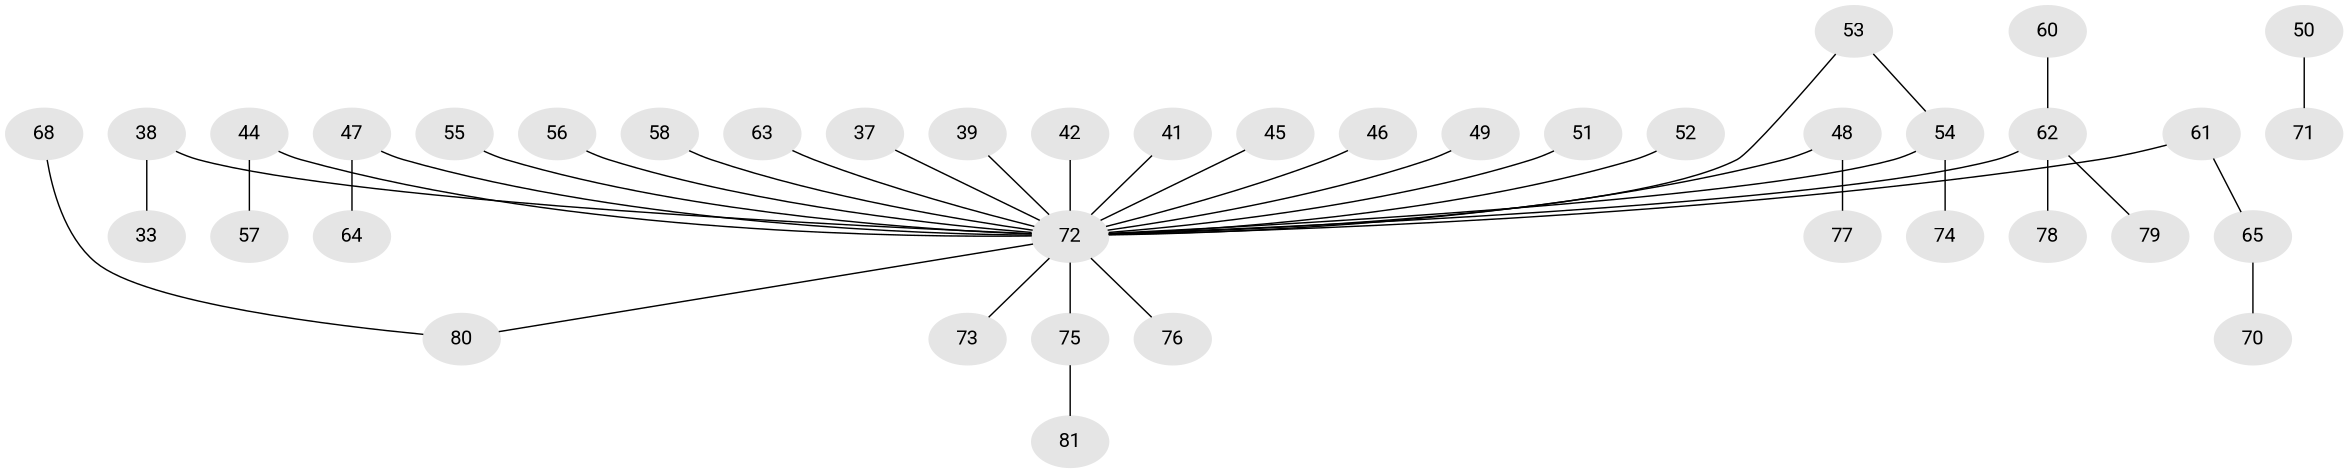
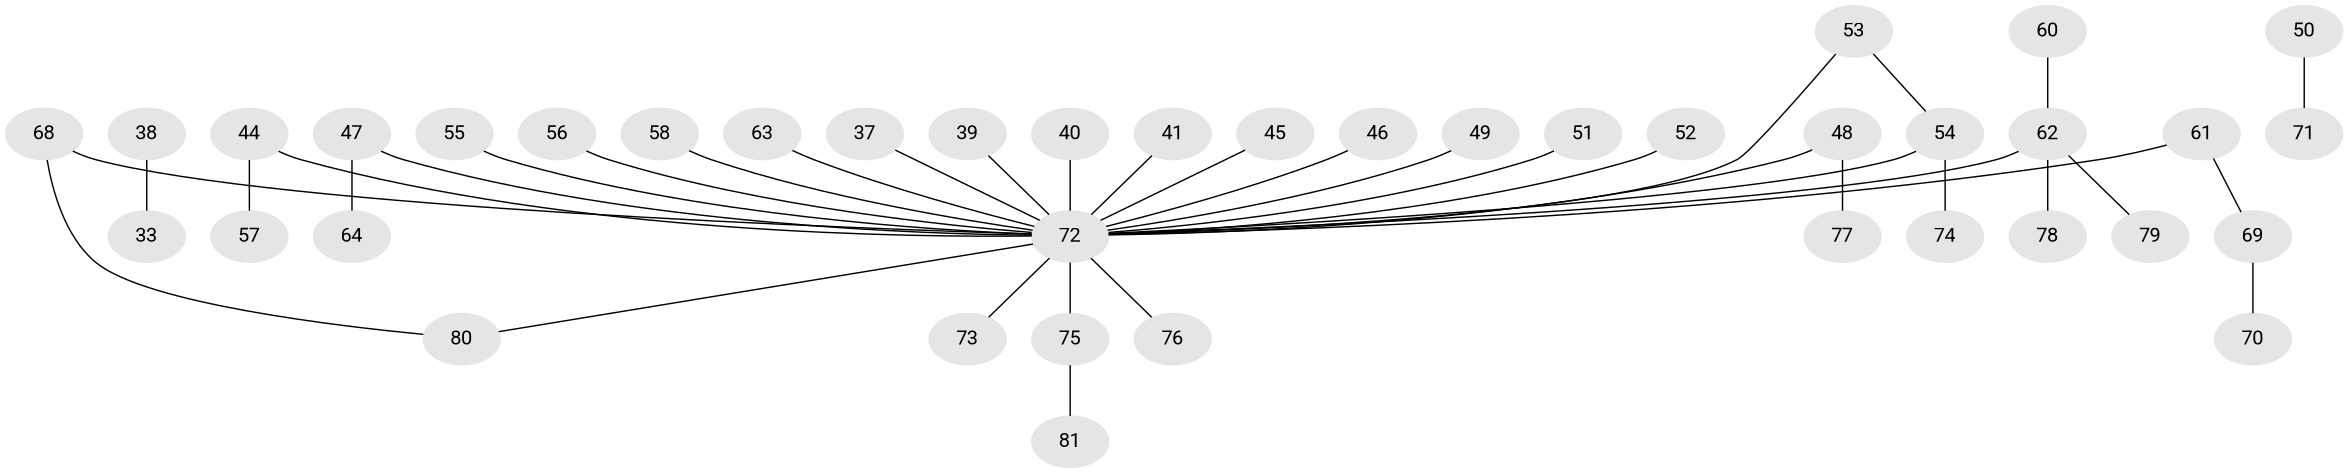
node "42": label "42" -> "40"
edge "38" -- "72": now "68" -- "72"
node "65": label "65" -> "69"
